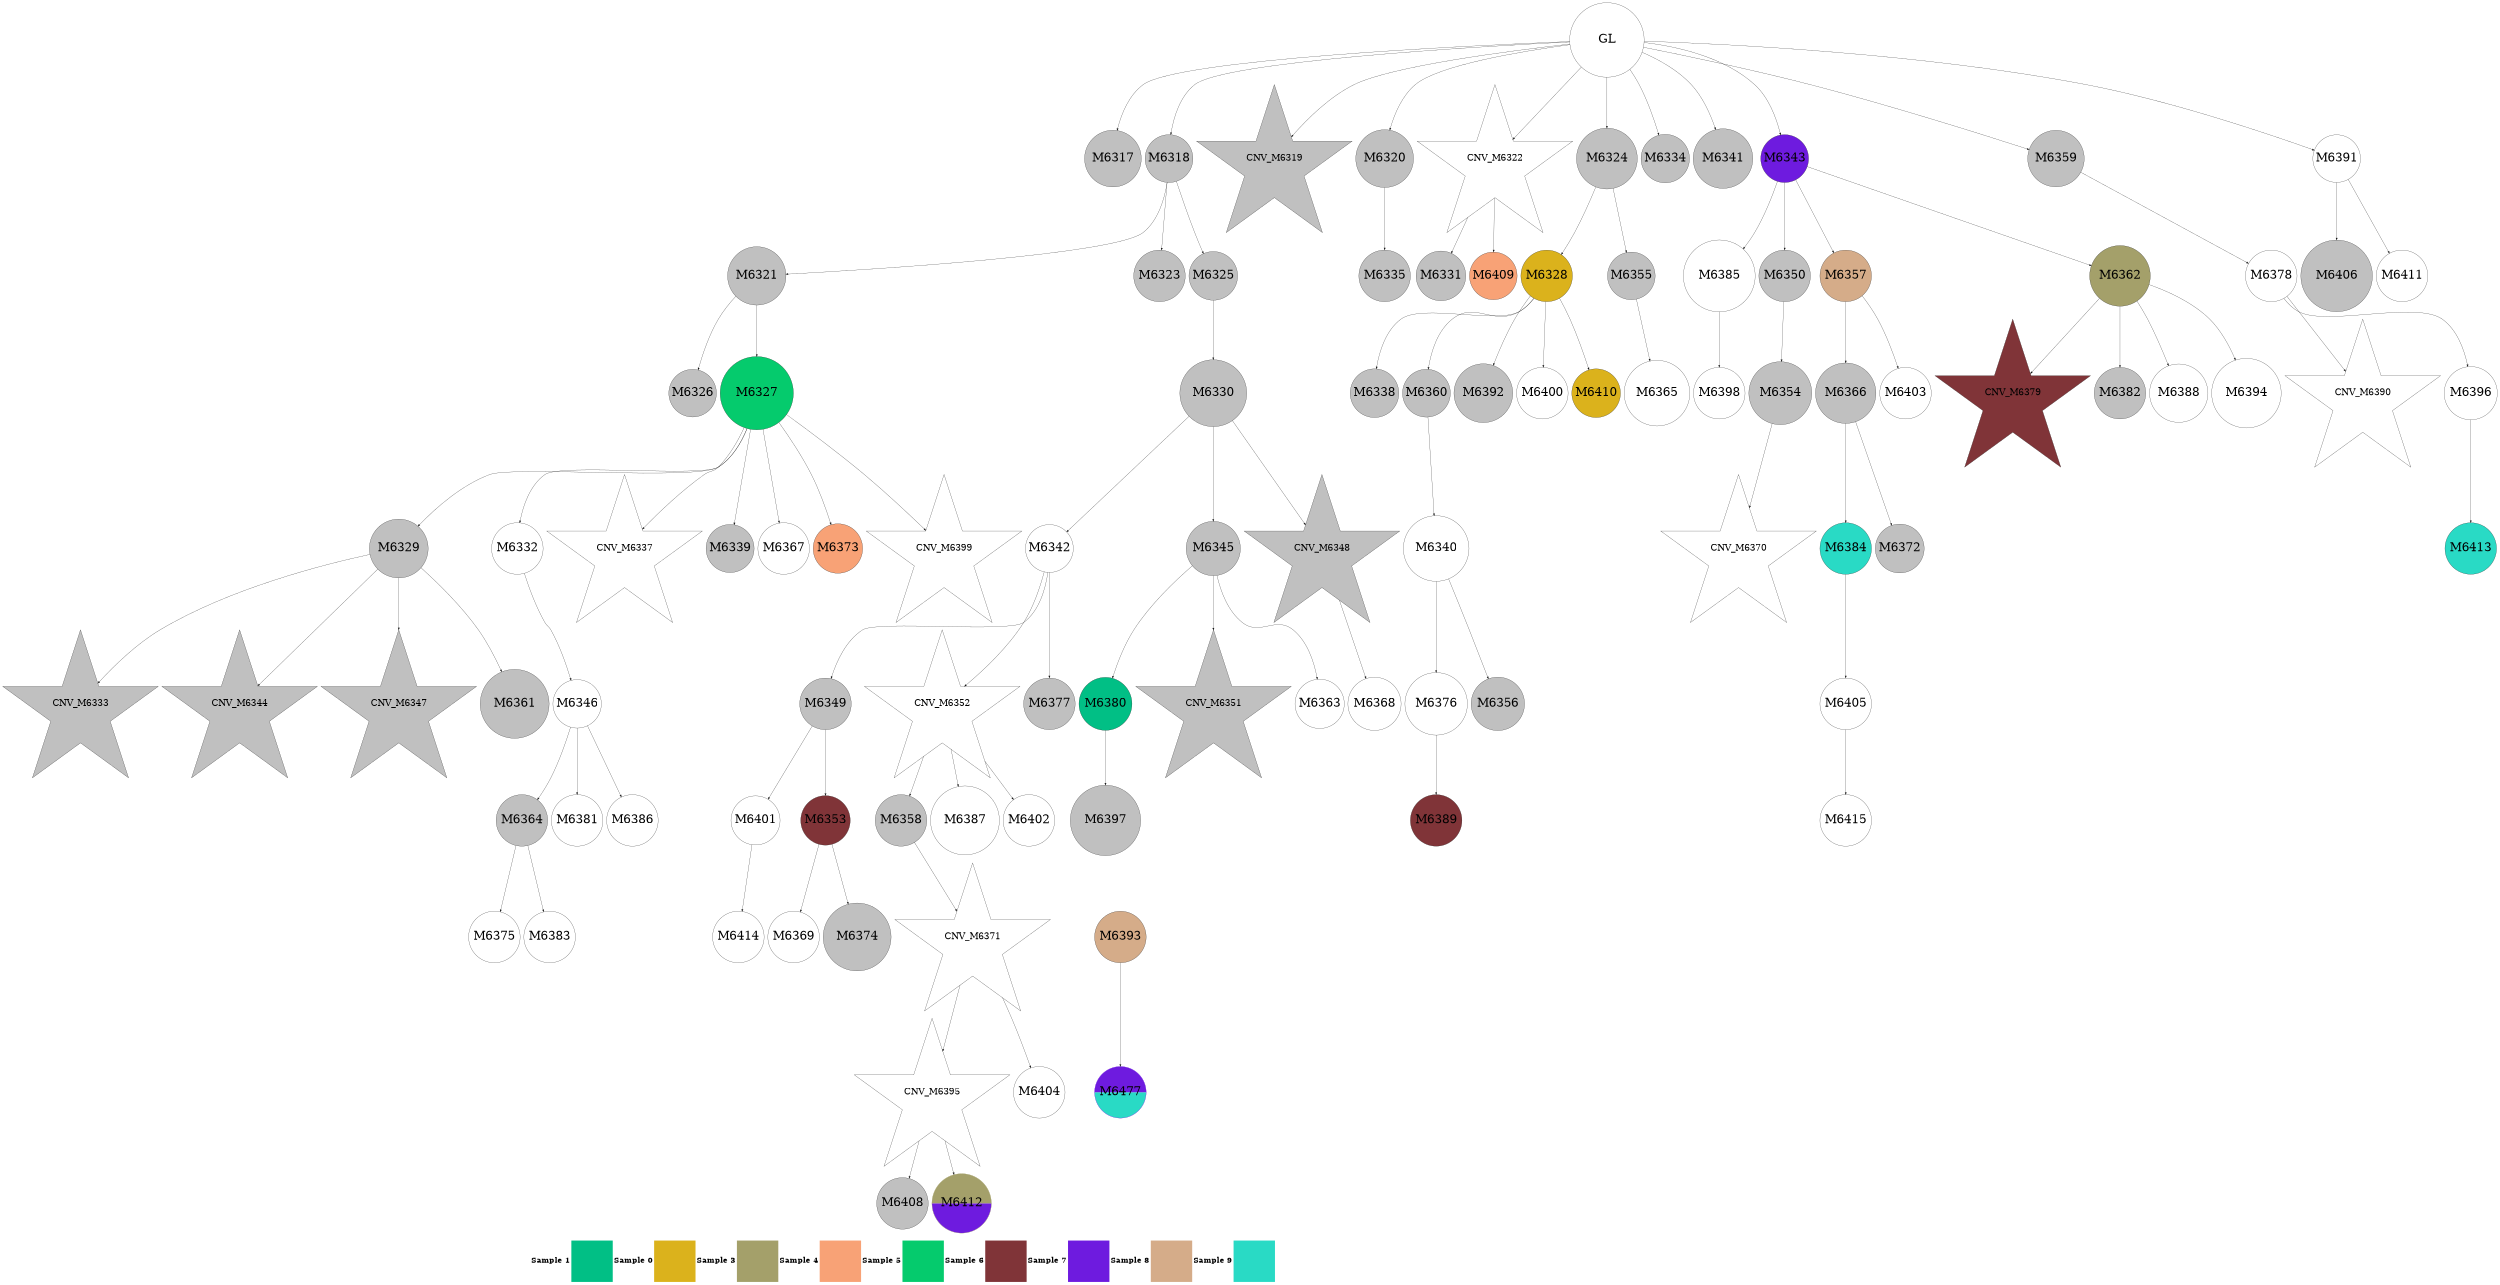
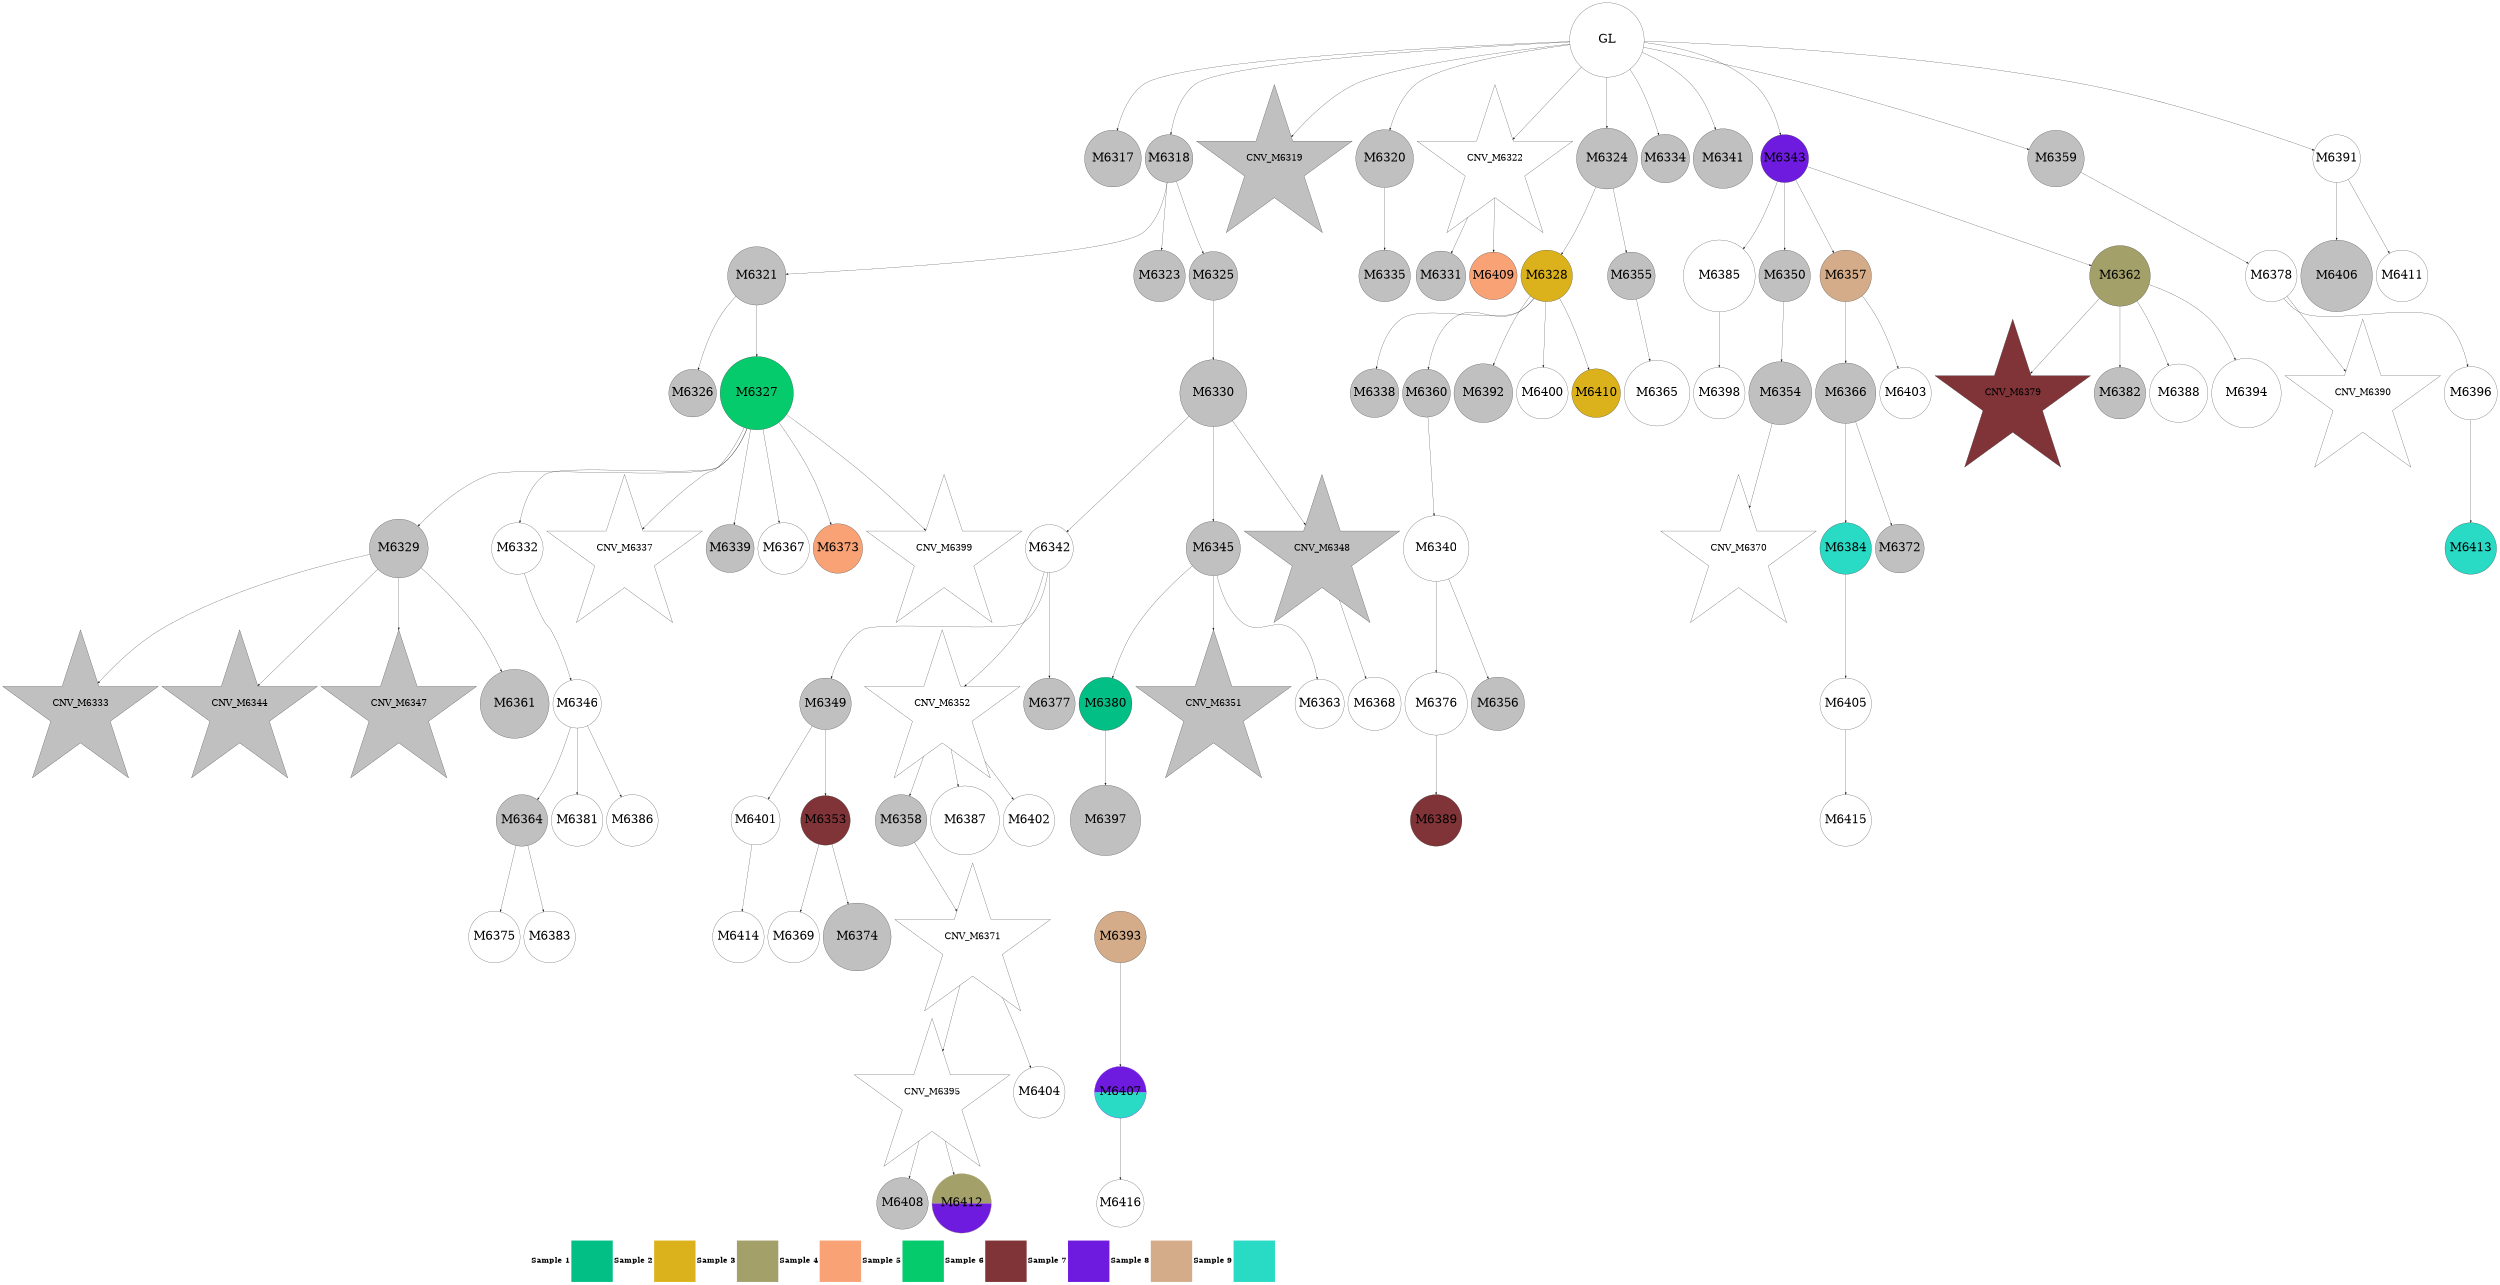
node "M6477": label "M6477" -> "M6407"
node "M6416": added
node "Sample 1": text "Sample 0" -> "Sample 2"
